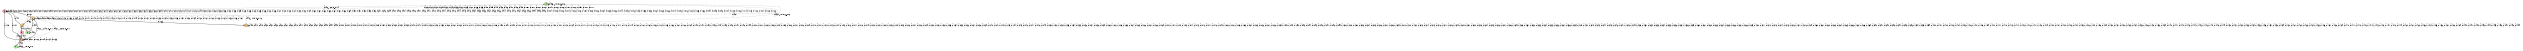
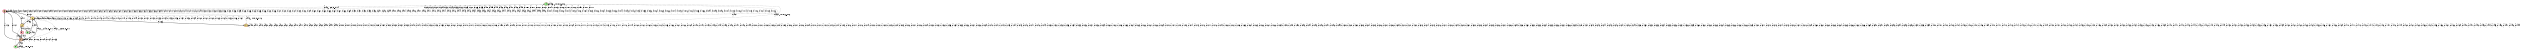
edge "c" -> "3": reversed
